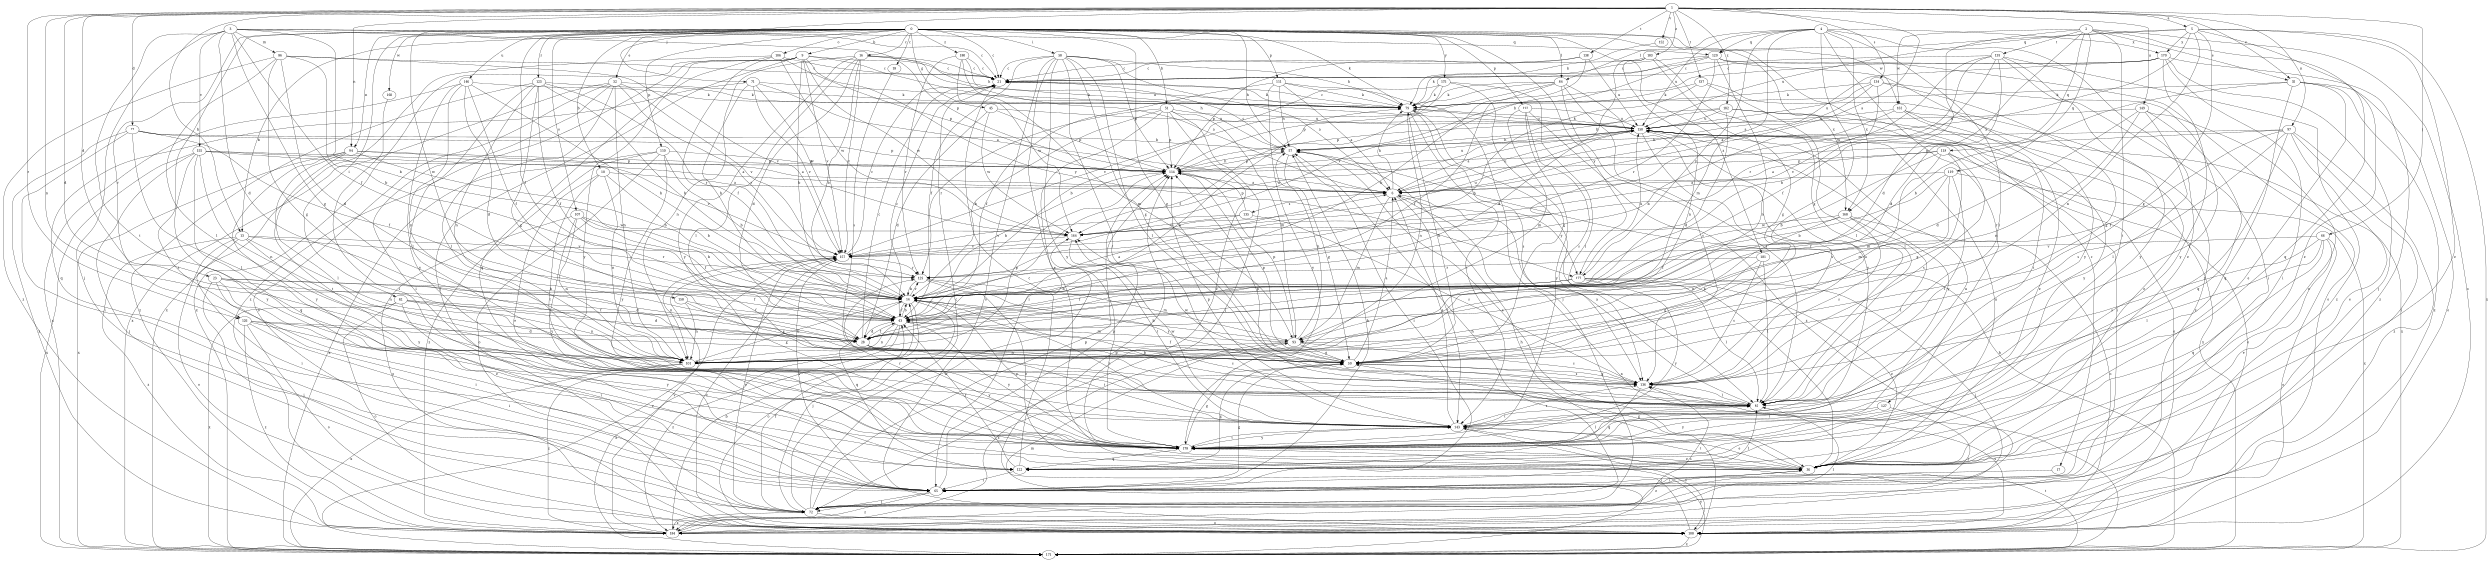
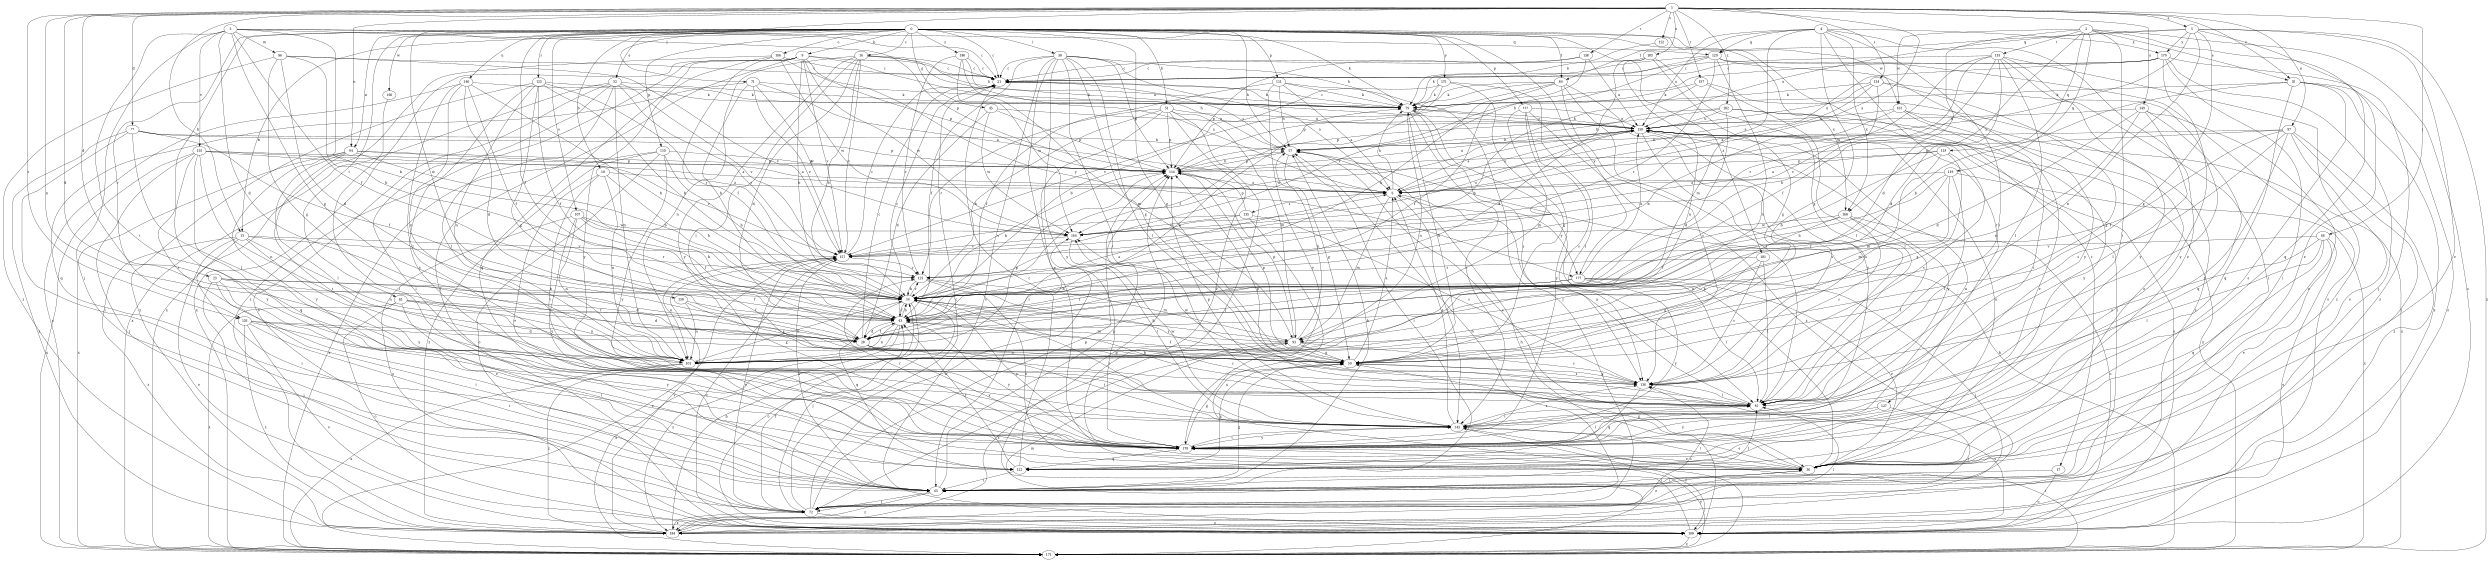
node "18": removed
edge "4" -> "177": removed, label "y"
edge "86" -> "85": now "139" -> "85"
edge "6" -> "171": now "135" -> "171"
edge "118" -> "108": now "17" -> "108"
